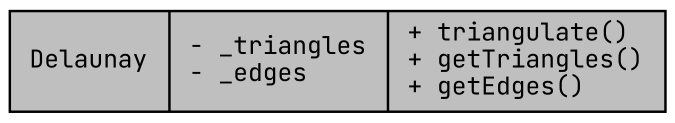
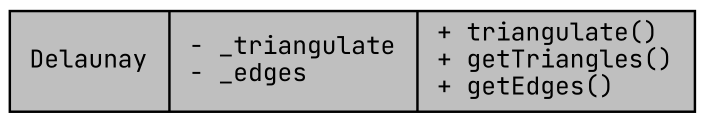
node "Delaunay": text "- _triangles" -> "- _triangulate"
